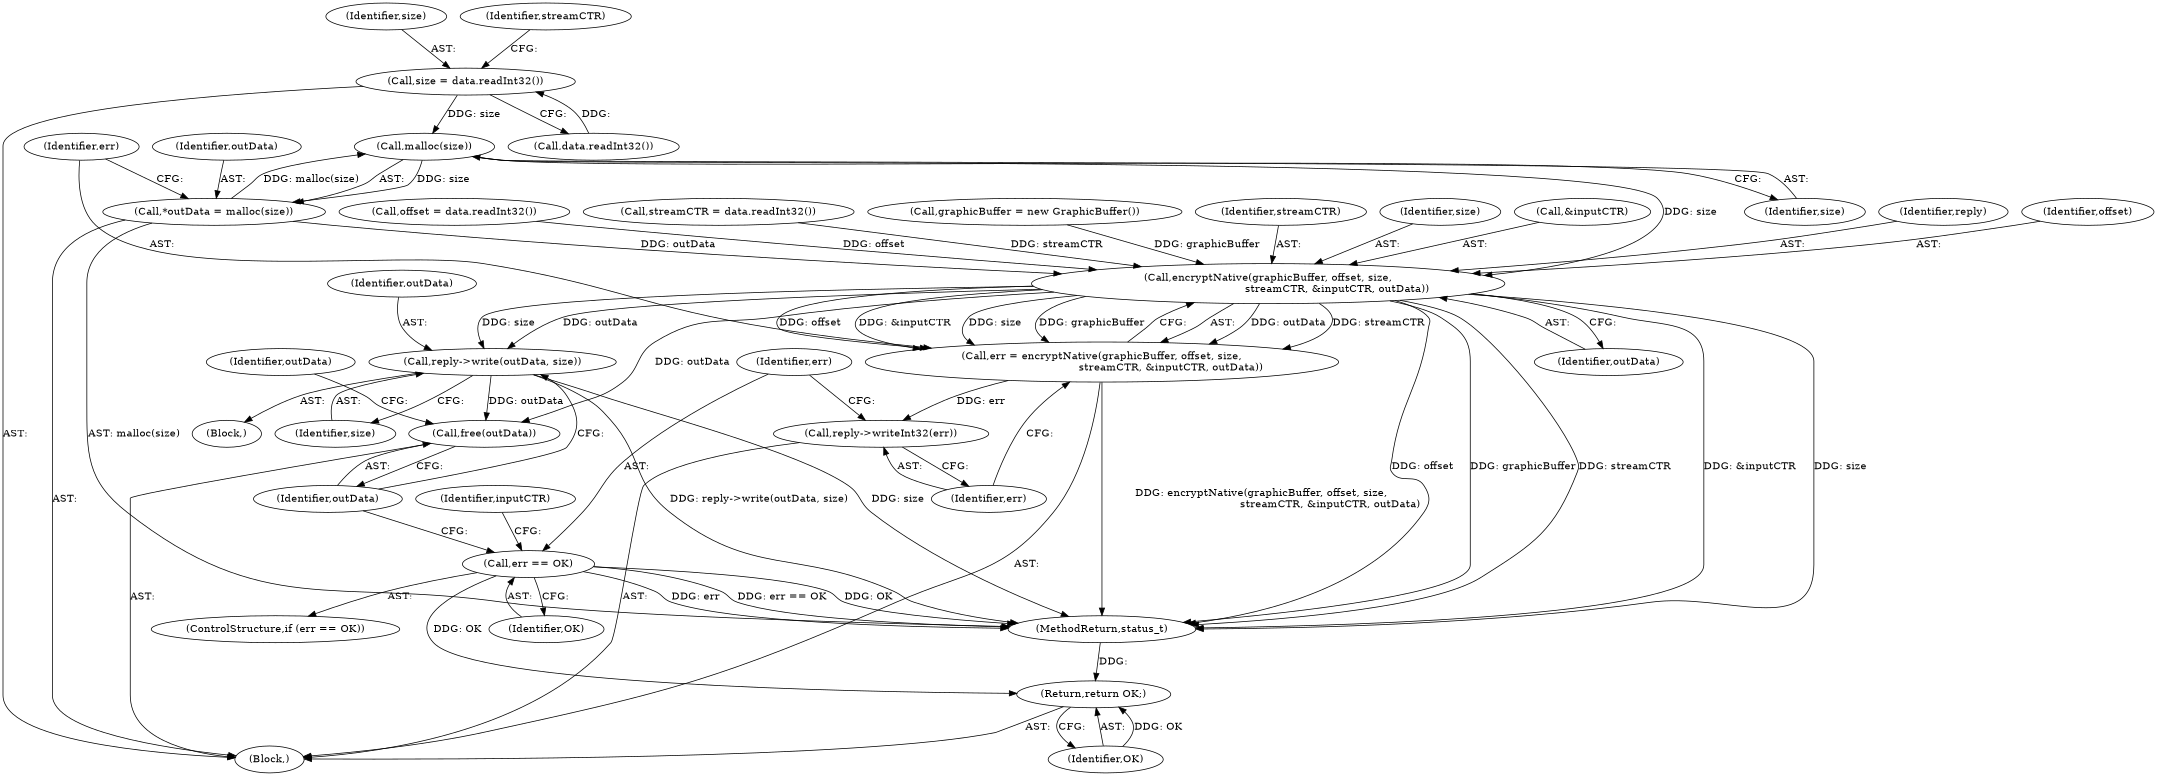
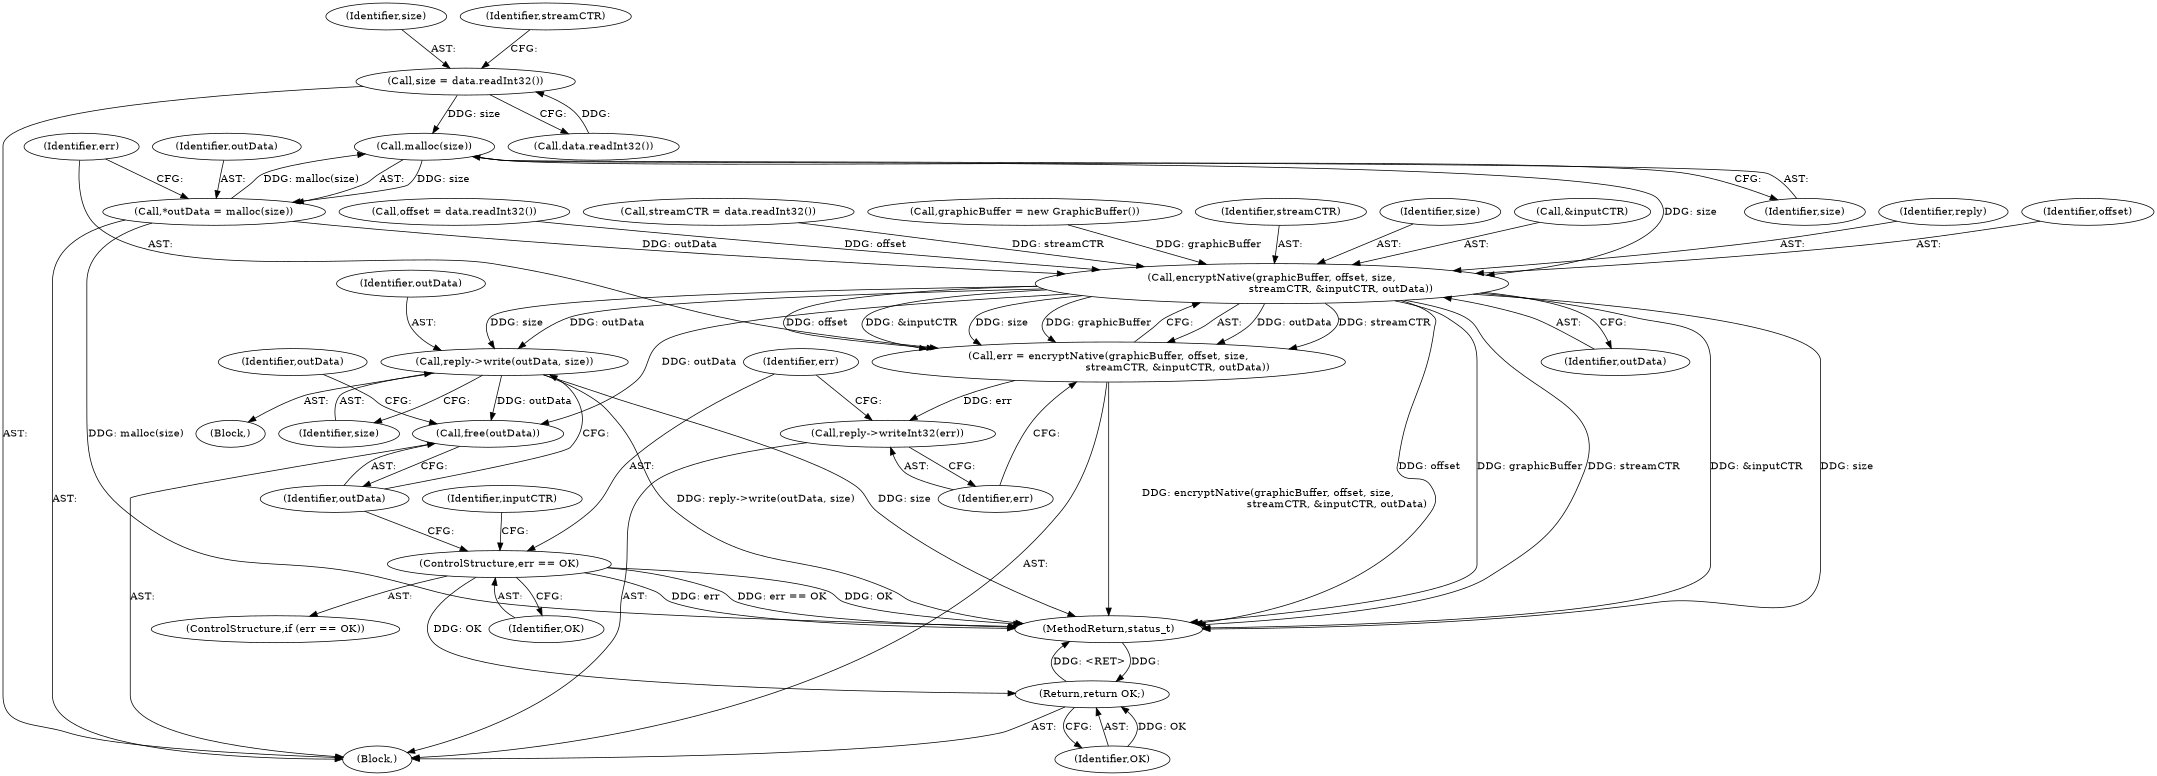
edge "(Call,*outData = malloc(size))" -> "(MethodReturn,status_t)": label "AST: malloc(size)" -> "DDG: malloc(size)"
node "(Call,err == OK)": label "(Call,err == OK)" -> "(ControlStructure,err == OK)"
edge "(Return,return OK;)" -> "(MethodReturn,status_t)": added, label "DDG: <RET>"
